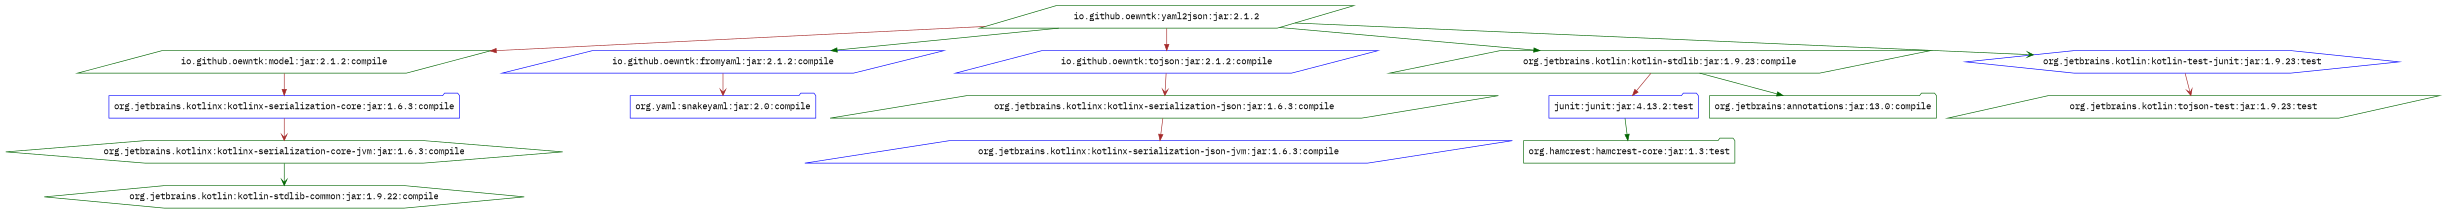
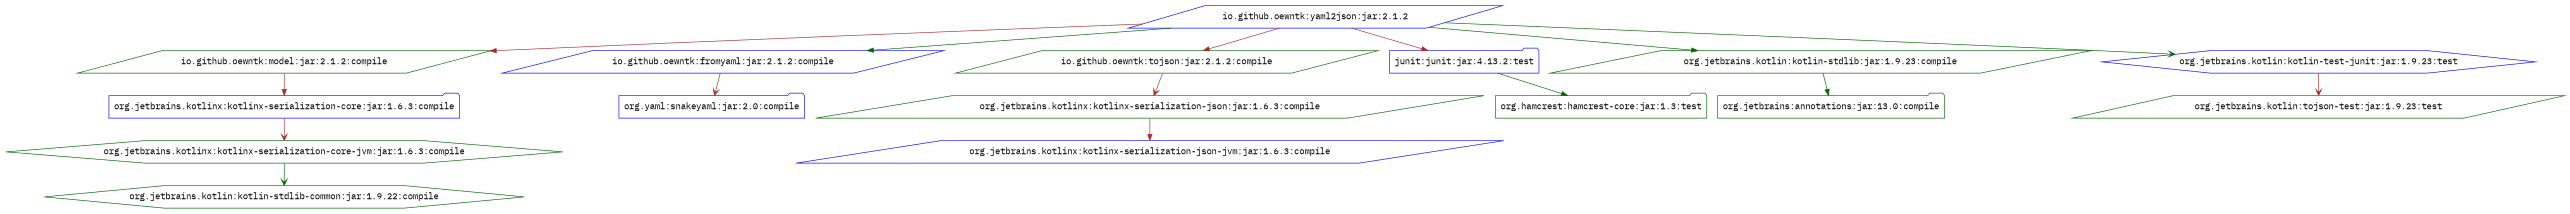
node "io.github.oewntk:yaml2json:jar:2.1.2": color darkgreen -> blue
node "io.github.oewntk:tojson:jar:2.1.2:compile": color blue -> darkgreen
edge "org.jetbrains.kotlin:kotlin-stdlib:jar:1.9.23:compile" -> "junit:junit:jar:4.13.2:test": now "io.github.oewntk:yaml2json:jar:2.1.2" -> "junit:junit:jar:4.13.2:test"
